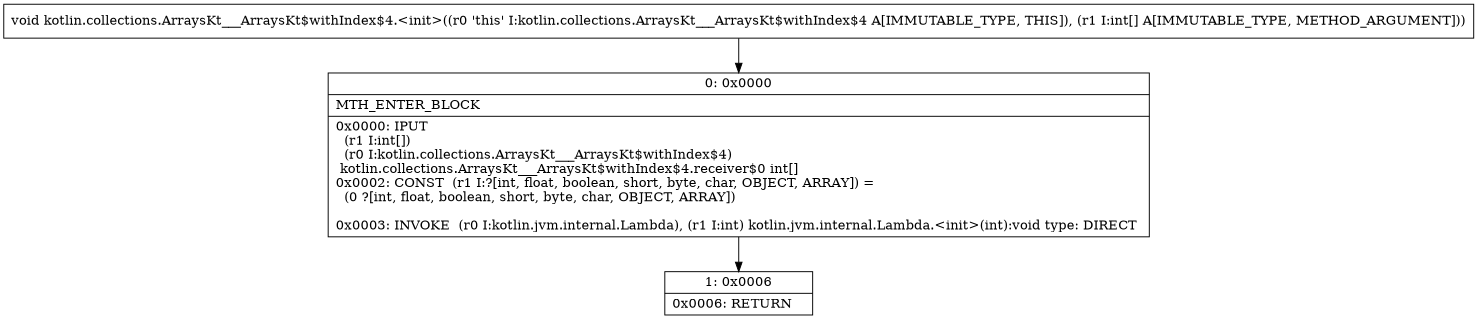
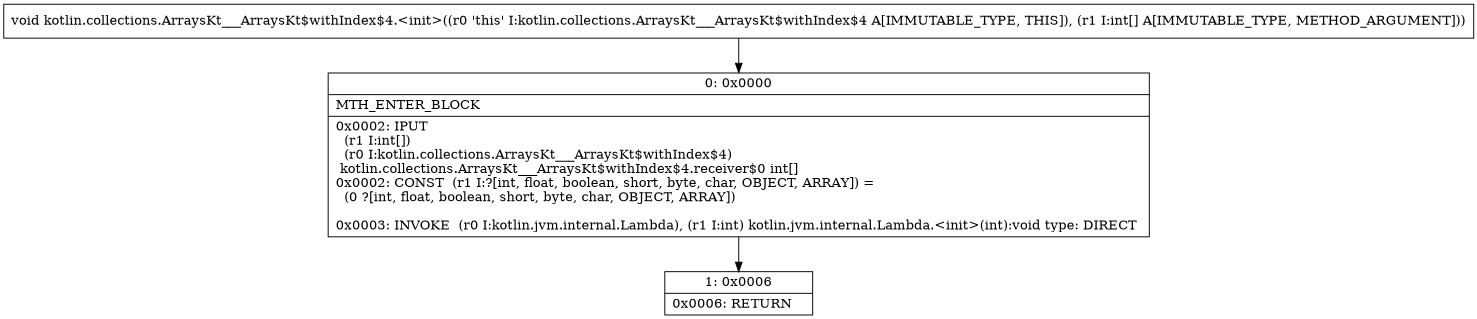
node "0: 0x0000": text "0x0000: IPUT" -> "0x0002: IPUT"
